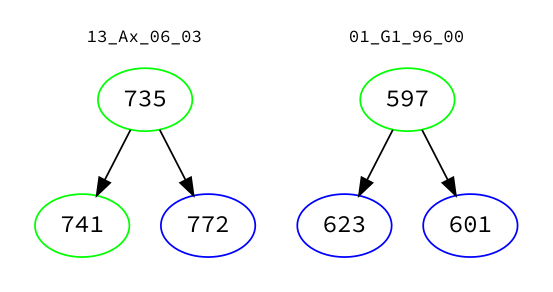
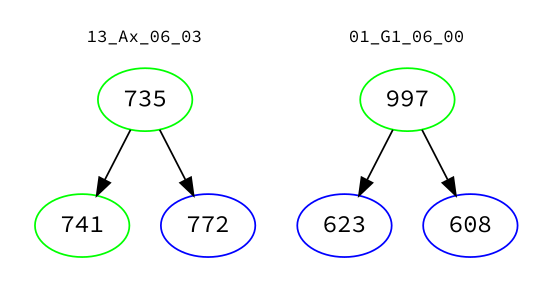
cluster "01_G1_96_00": label "01_G1_96_00" -> "01_G1_06_00"
node "597": label "597" -> "997"
node "601": label "601" -> "608"
